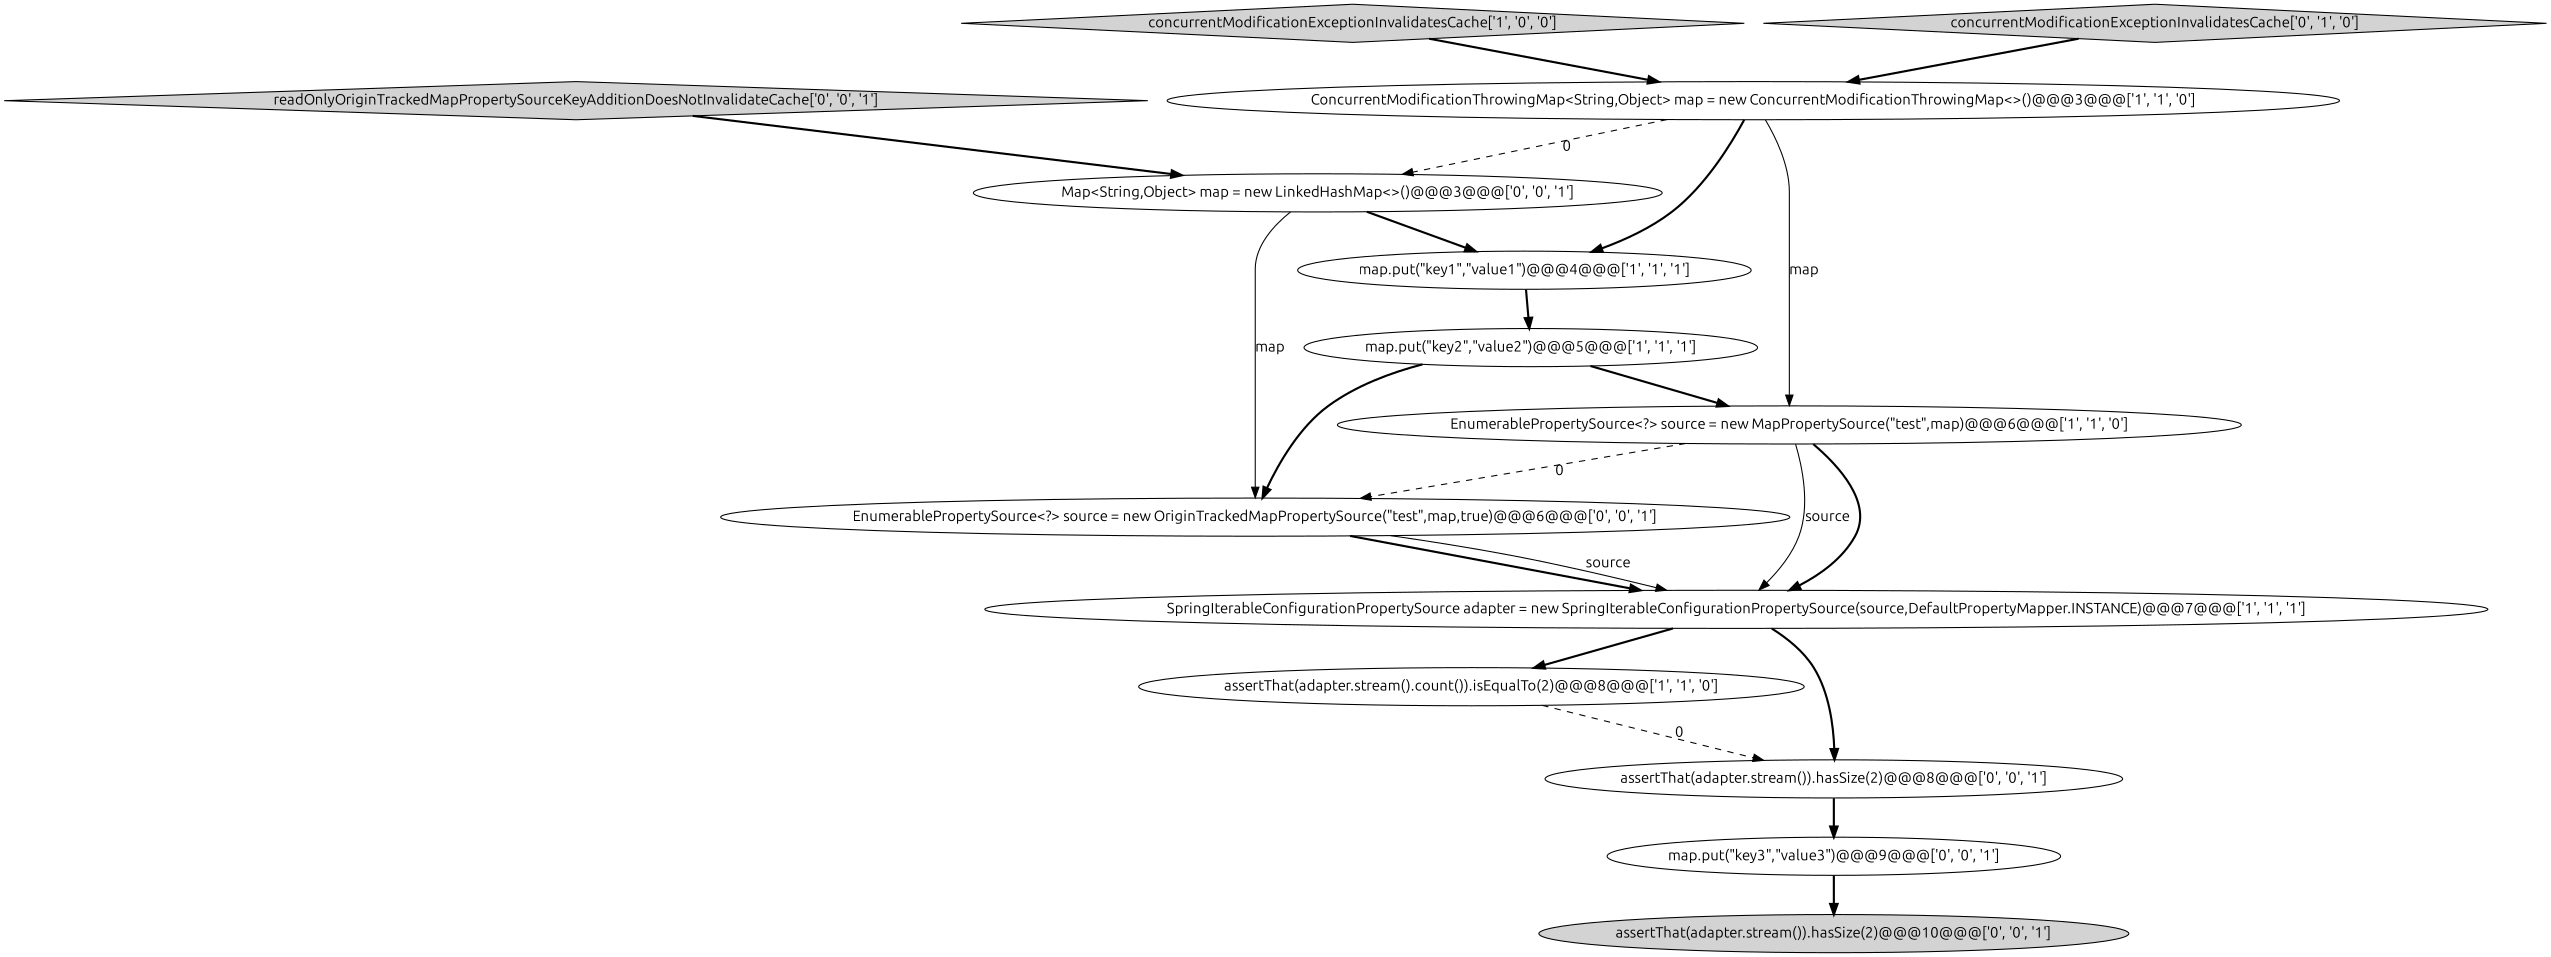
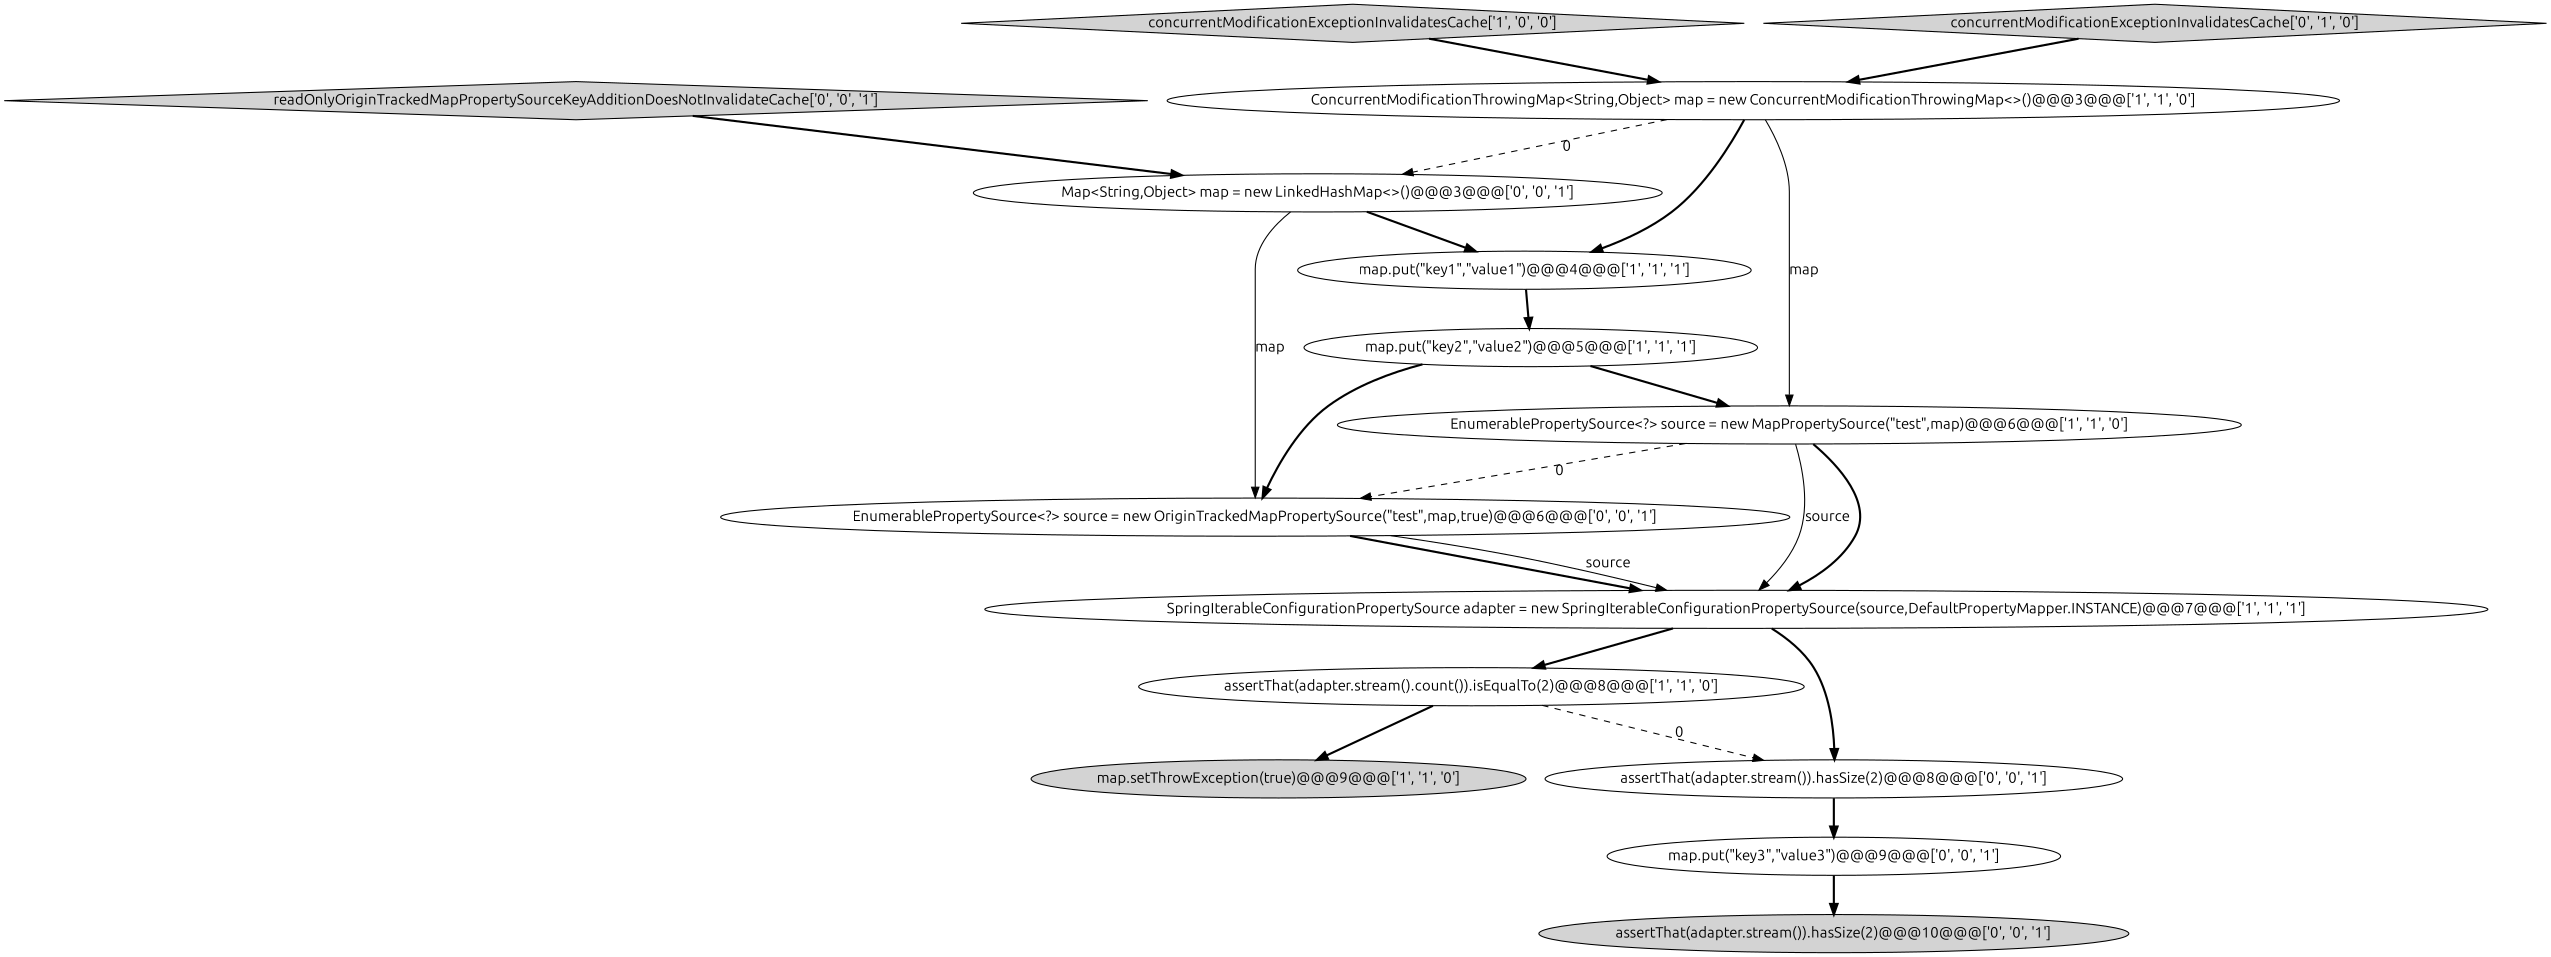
node "map.setThrowException(true)@@@9@@@['1', '1', '0']": added
